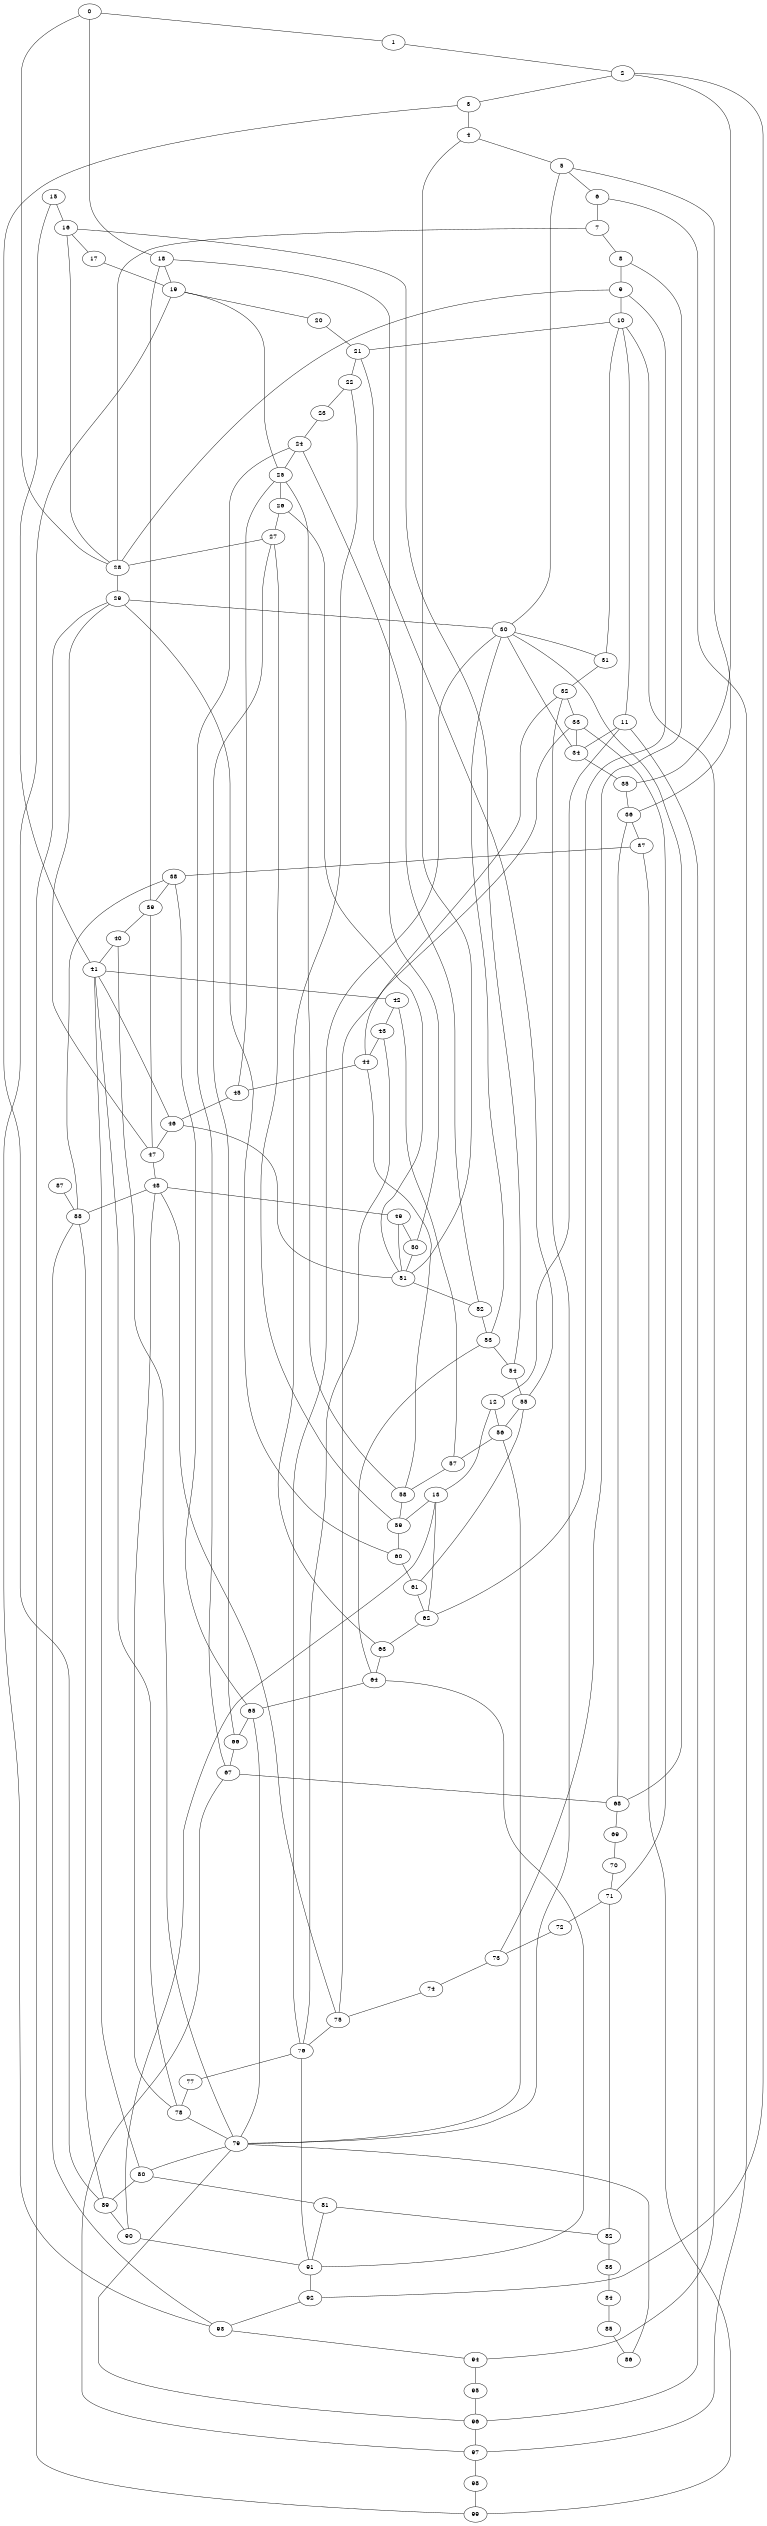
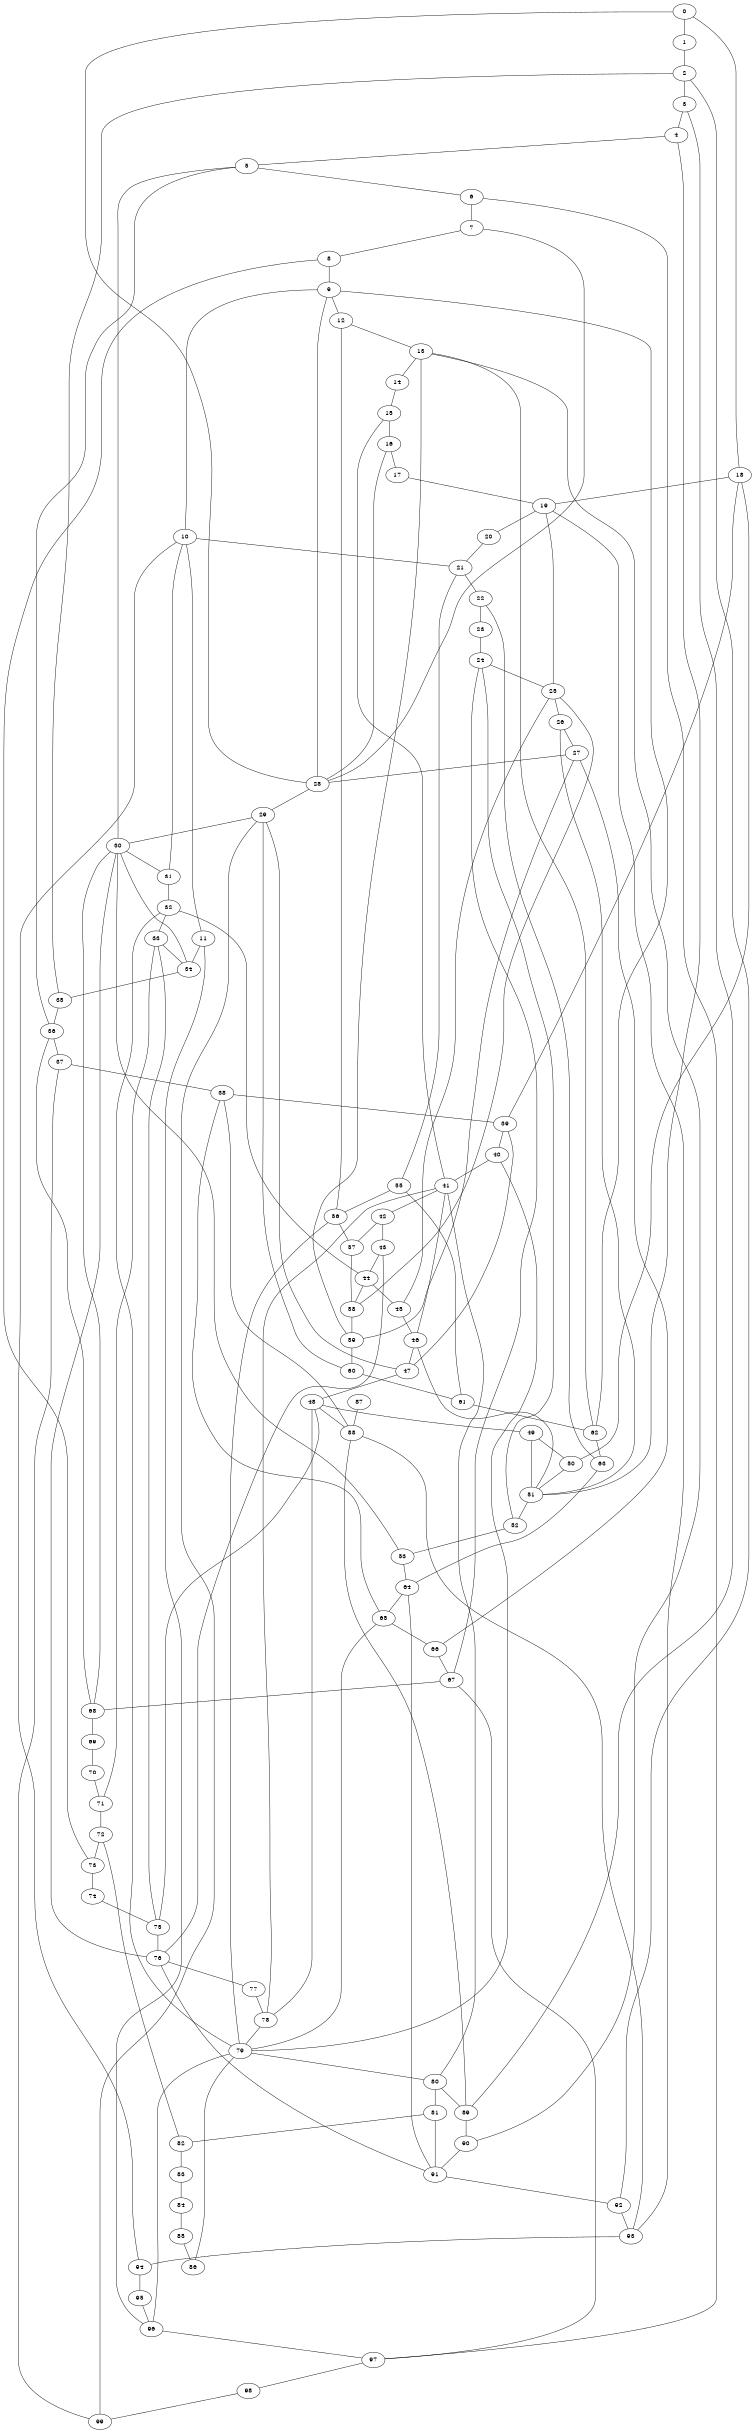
node "14": added
edge "11" -- "12": now "9" -- "12"
node "54": removed
edge "71" -- "82": now "72" -- "82"
